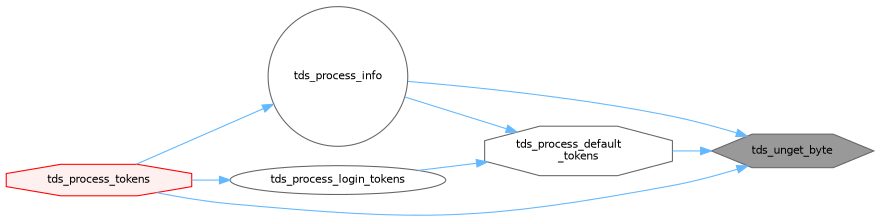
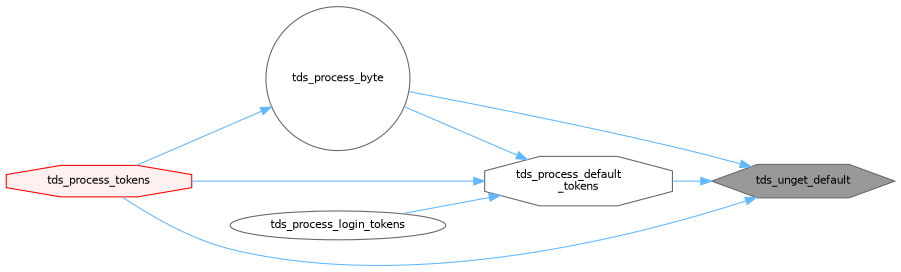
node "tds_process_info": label "tds_process_info" -> "tds_process_byte"
node "tds_unget_byte": label "tds_unget_byte" -> "tds_unget_default"
edge "tds_process_tokens" -> "tds_process_login_tokens": now "tds_process_tokens" -> "tds_process_default _tokens"
